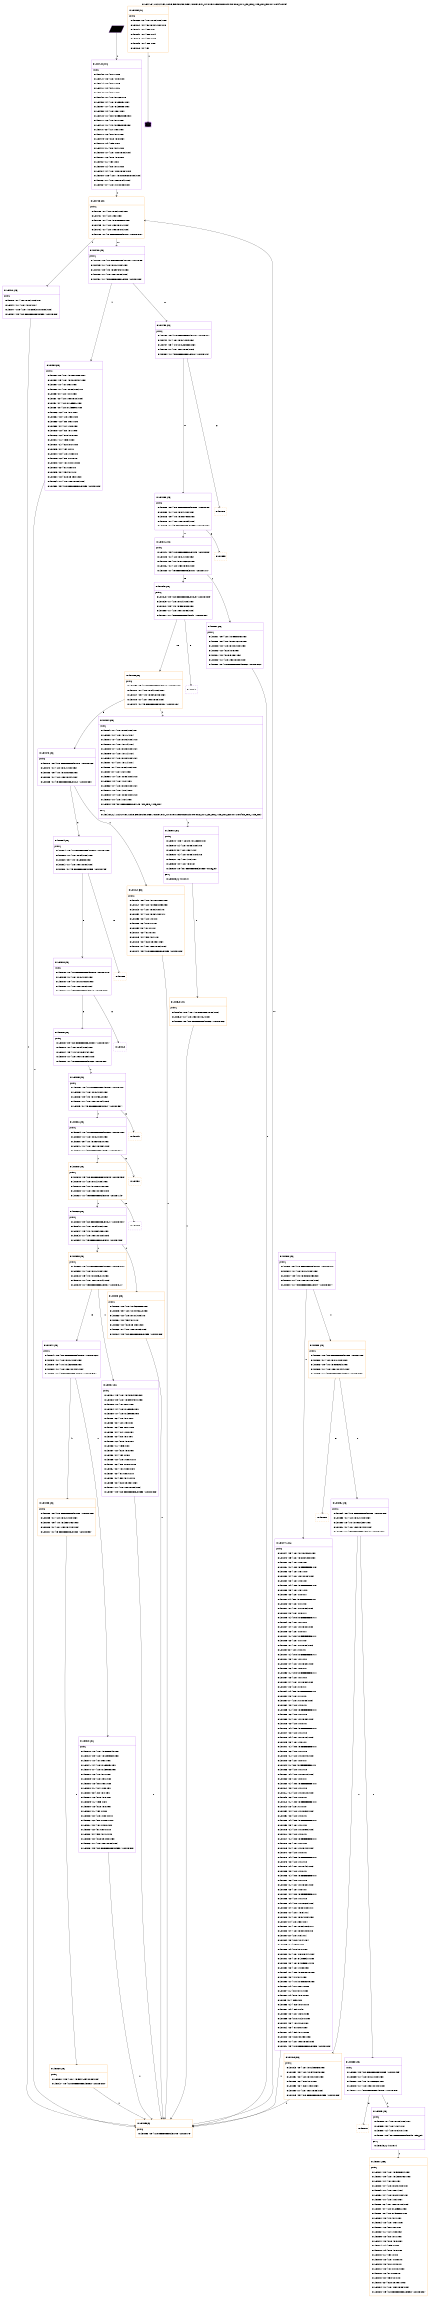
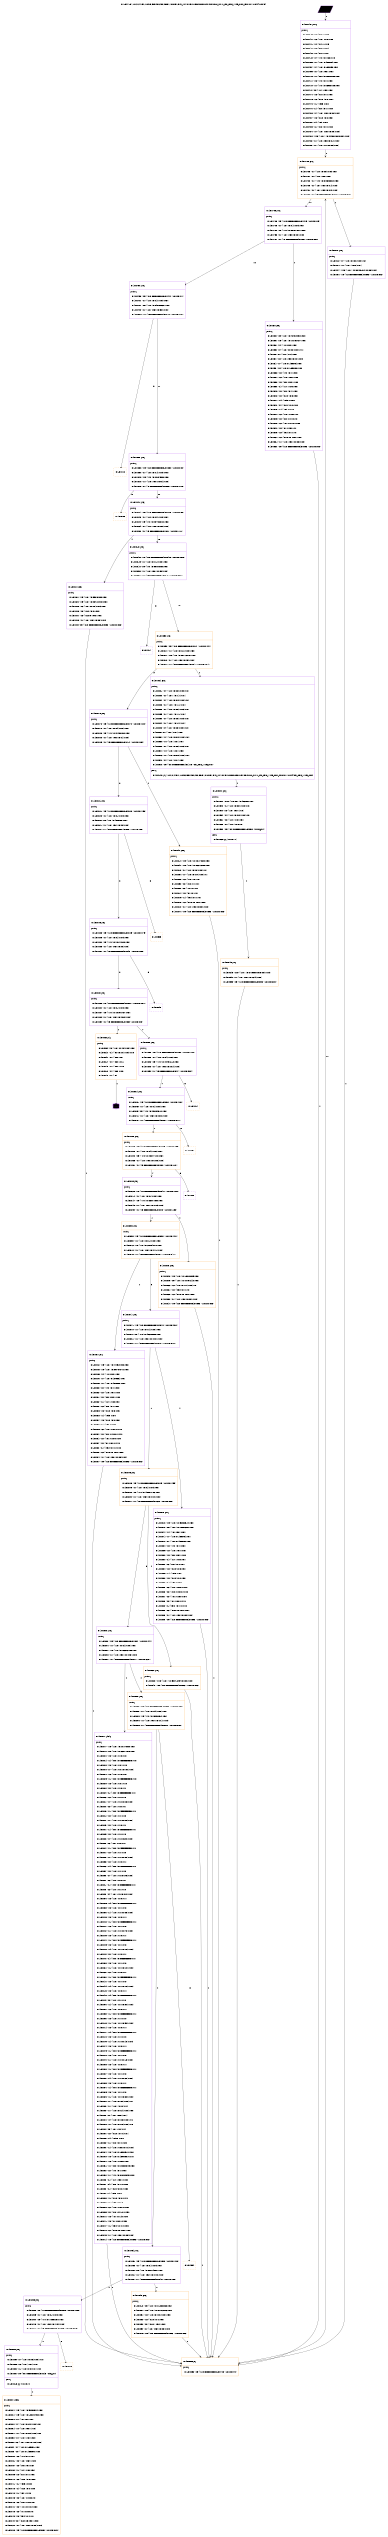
edge "0x4018cc [28]" -> "0x40203f [14]": added, label "1"
edge "0x401990 [28]" -> "0x4019ac [28]": added, label "3"
